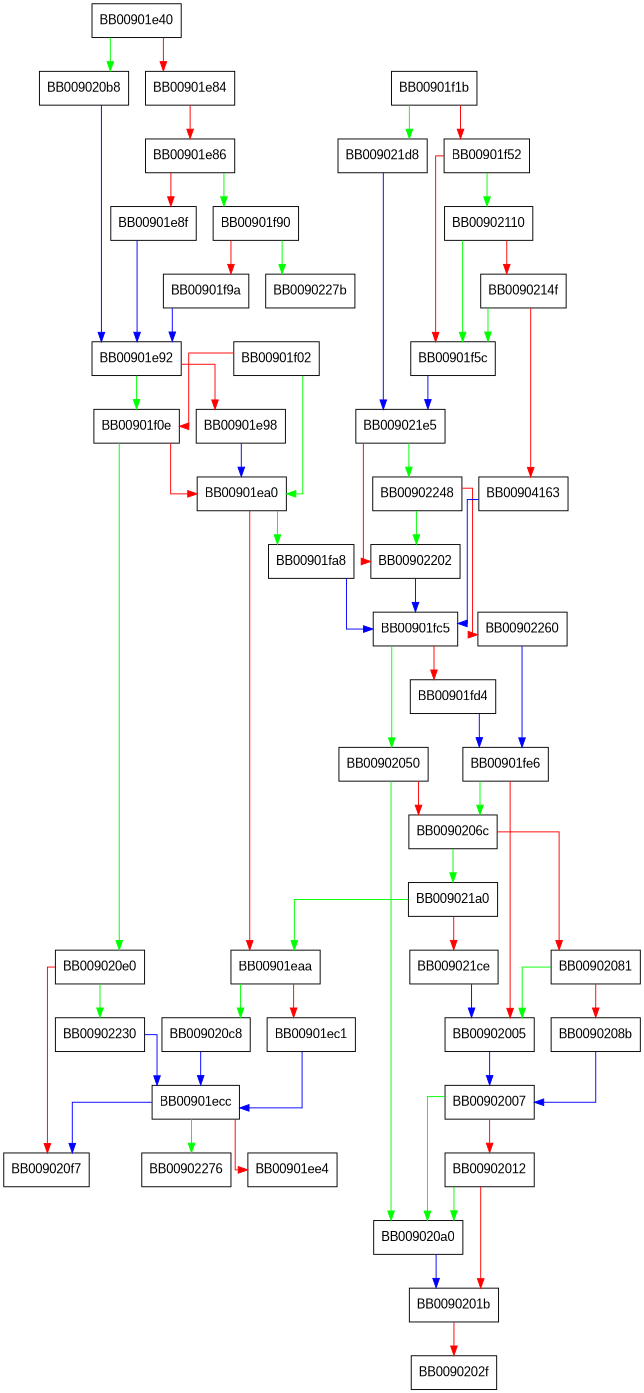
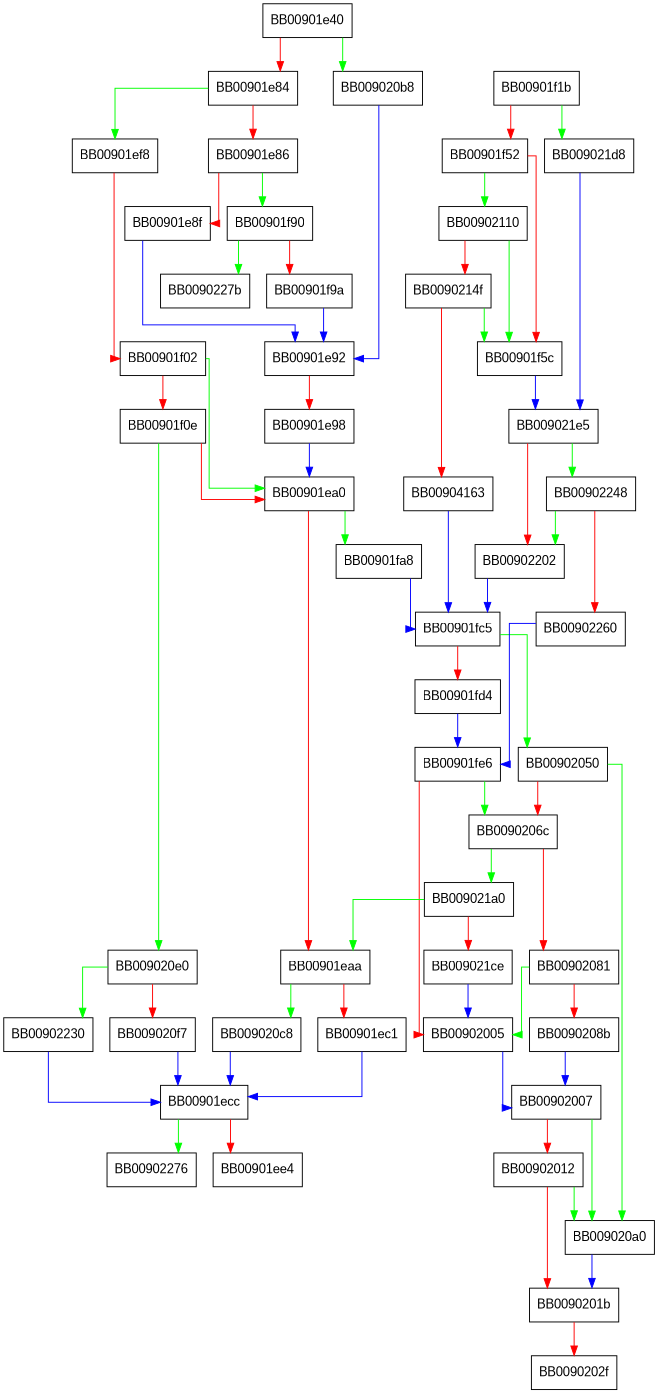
node "BB00901ef8": added
edge "BB00901e92" -> "BB00901f0e": removed
edge "BB00901ecc" -> "BB009020f7": reversed
